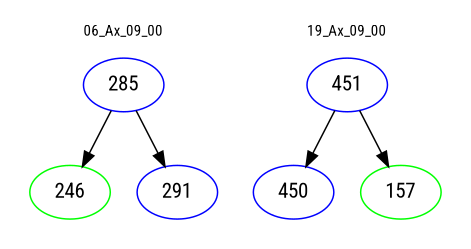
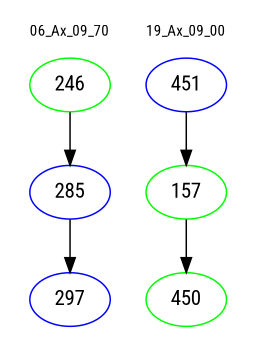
cluster "06_Ax_09_00": label "06_Ax_09_00" -> "06_Ax_09_70"
edge "285" -> "246": reversed
edge "451" -> "450": now "157" -> "450"
node "291": label "291" -> "297"
node "450": color blue -> green
